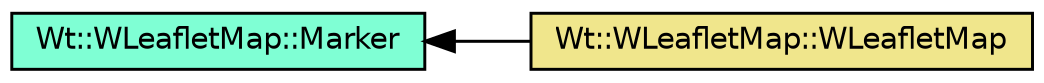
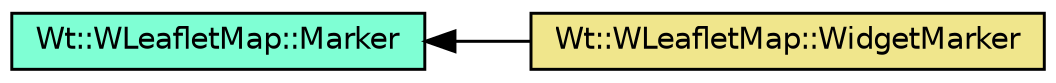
node "Wt::WLeafletMap::WLeafletMap": label "Wt::WLeafletMap::WLeafletMap" -> "Wt::WLeafletMap::WidgetMarker"
